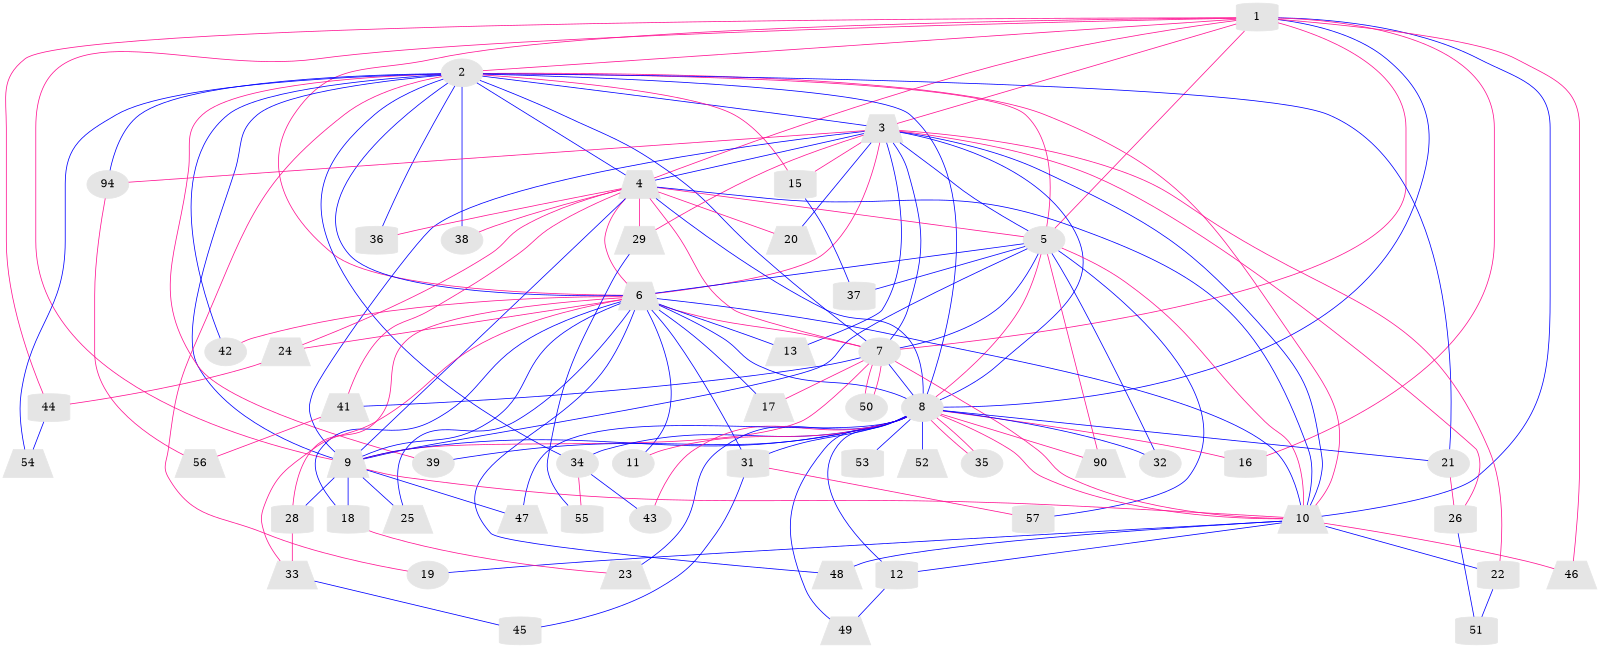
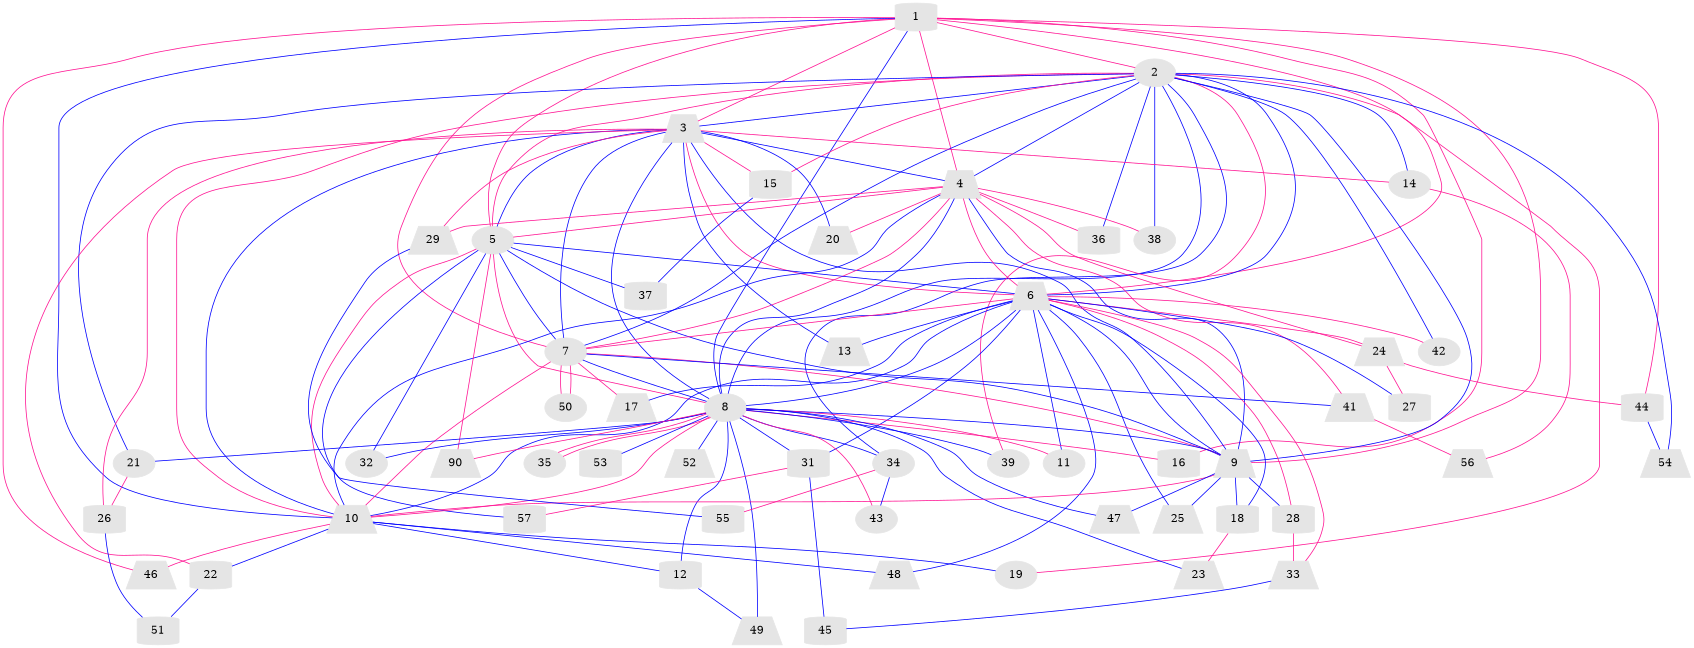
node "94": label "94" -> "14"
node "27": added
